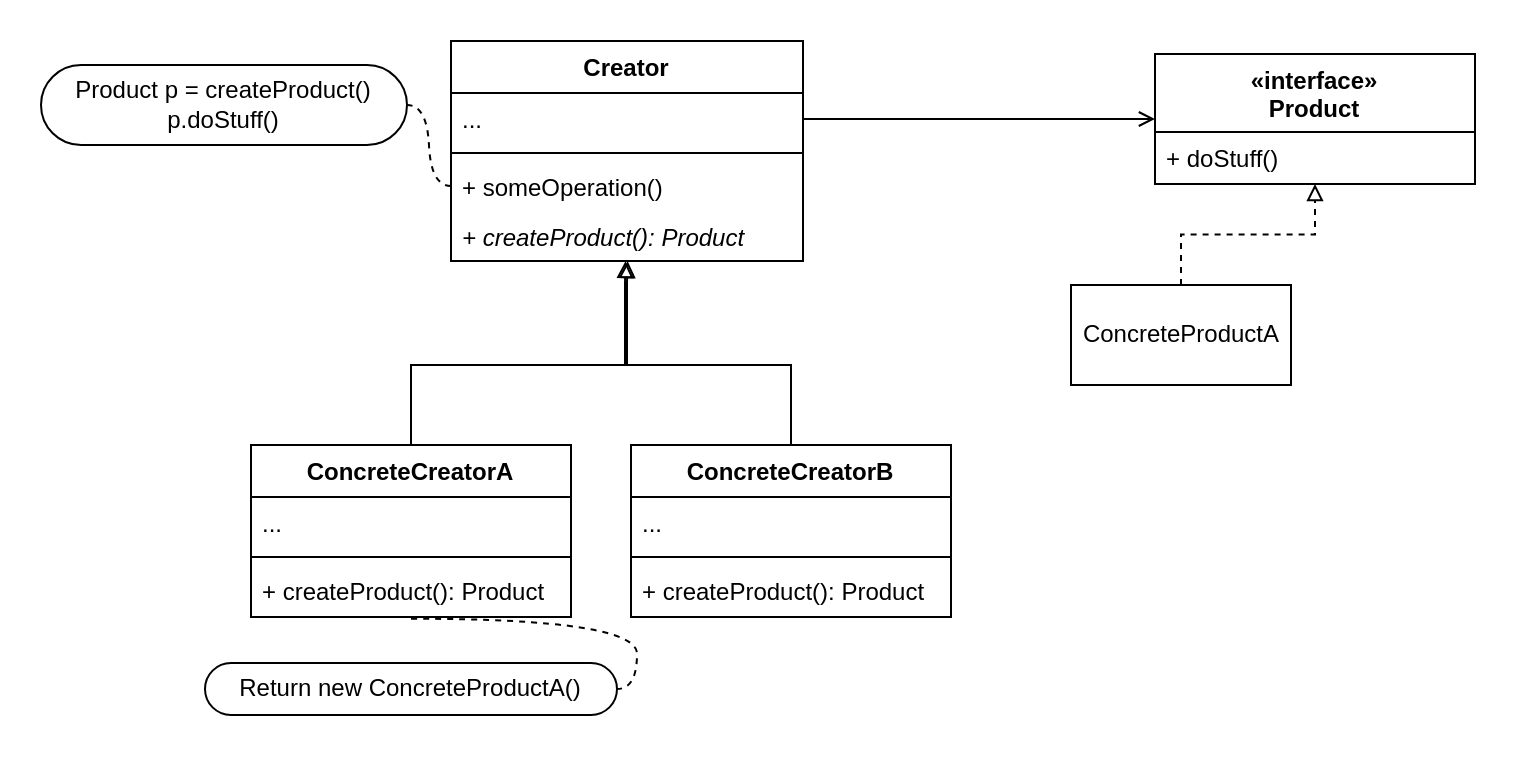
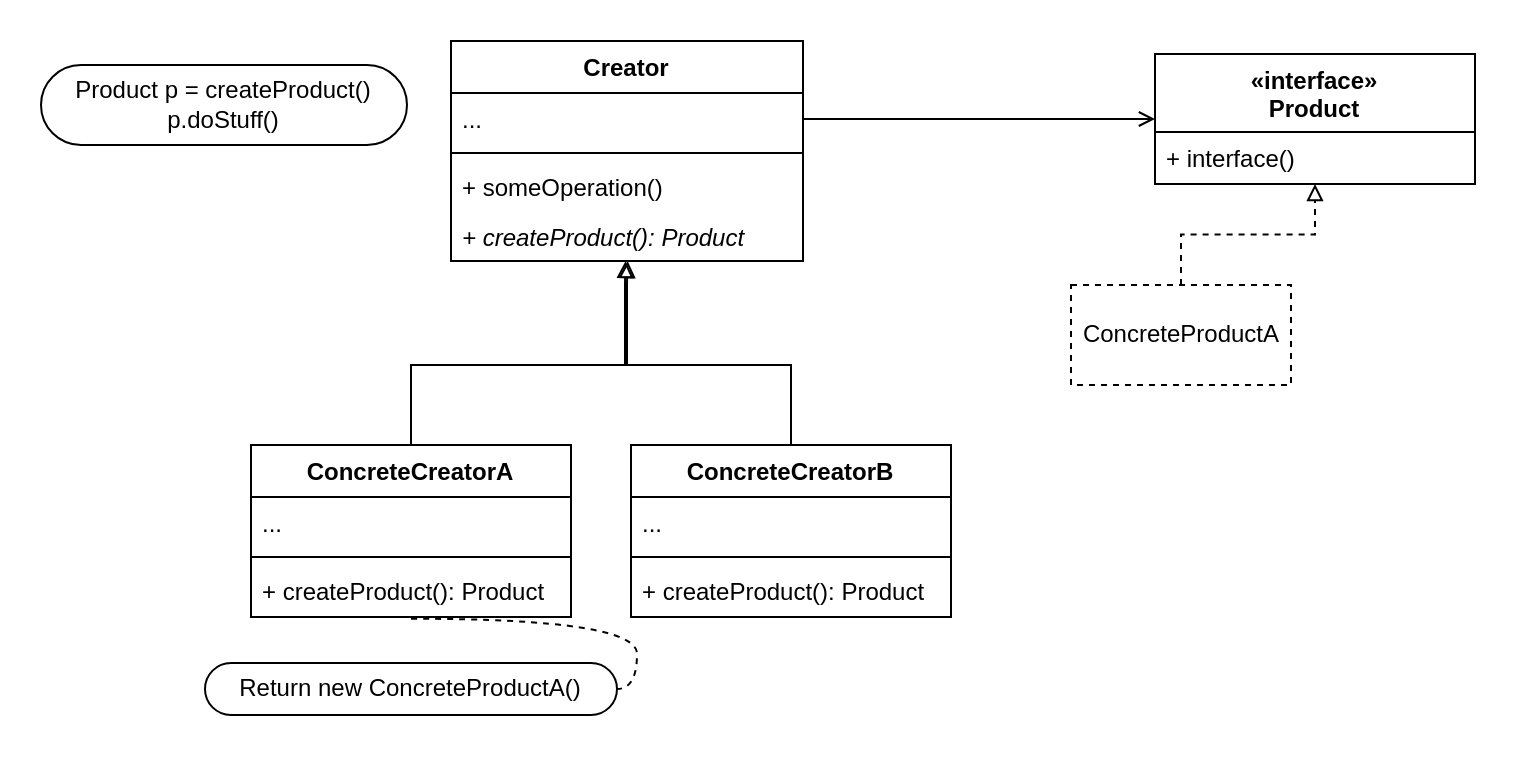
edge "Product p = createProduct() p.doStuff()" -- "+ someOperation()": removed
node "+ doStuff()": label "+ doStuff()" -> "+ interface()"
node "ConcreteProductA": style solid -> dashed
